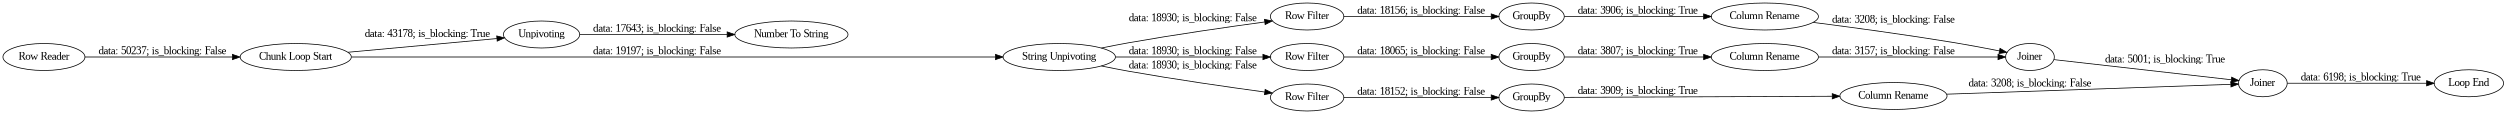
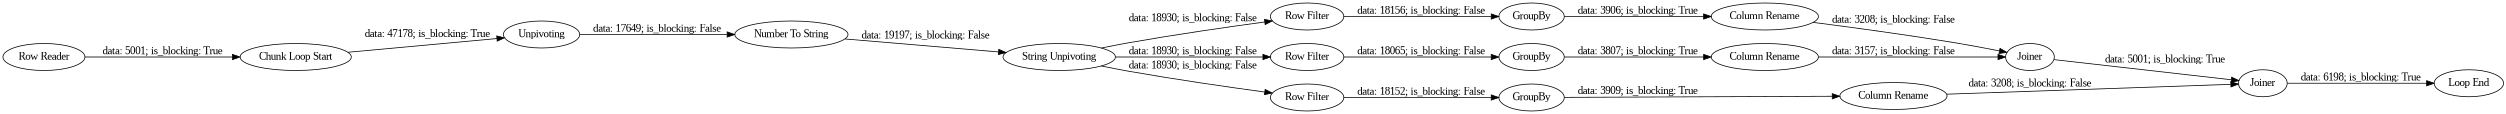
edge "Unpivoting" -> "Number To String": label "data: 17643; is_blocking: False" -> "data: 17649; is_blocking: False"
edge "Chunk Loop Start" -> "Unpivoting": label "data: 43178; is_blocking: True" -> "data: 47178; is_blocking: True"
edge "Row Reader" -> "Chunk Loop Start": label "data: 50237; is_blocking: False" -> "data: 5001; is_blocking: True"
edge "Chunk Loop Start" -> "String Unpivoting": now "Number To String" -> "String Unpivoting"
